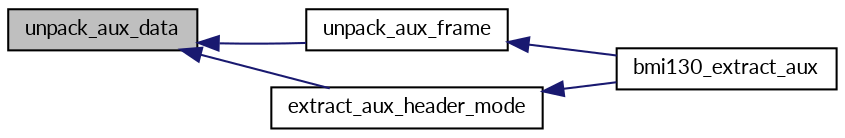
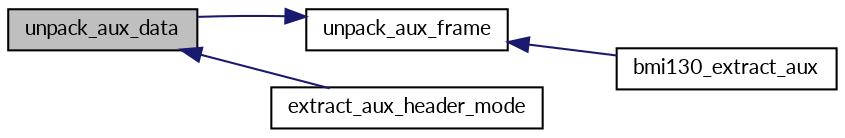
edge "unpack_aux_frame" -> "unpack_aux_data": reversed
edge "bmi130_extract_aux" -> "extract_aux_header_mode": removed
